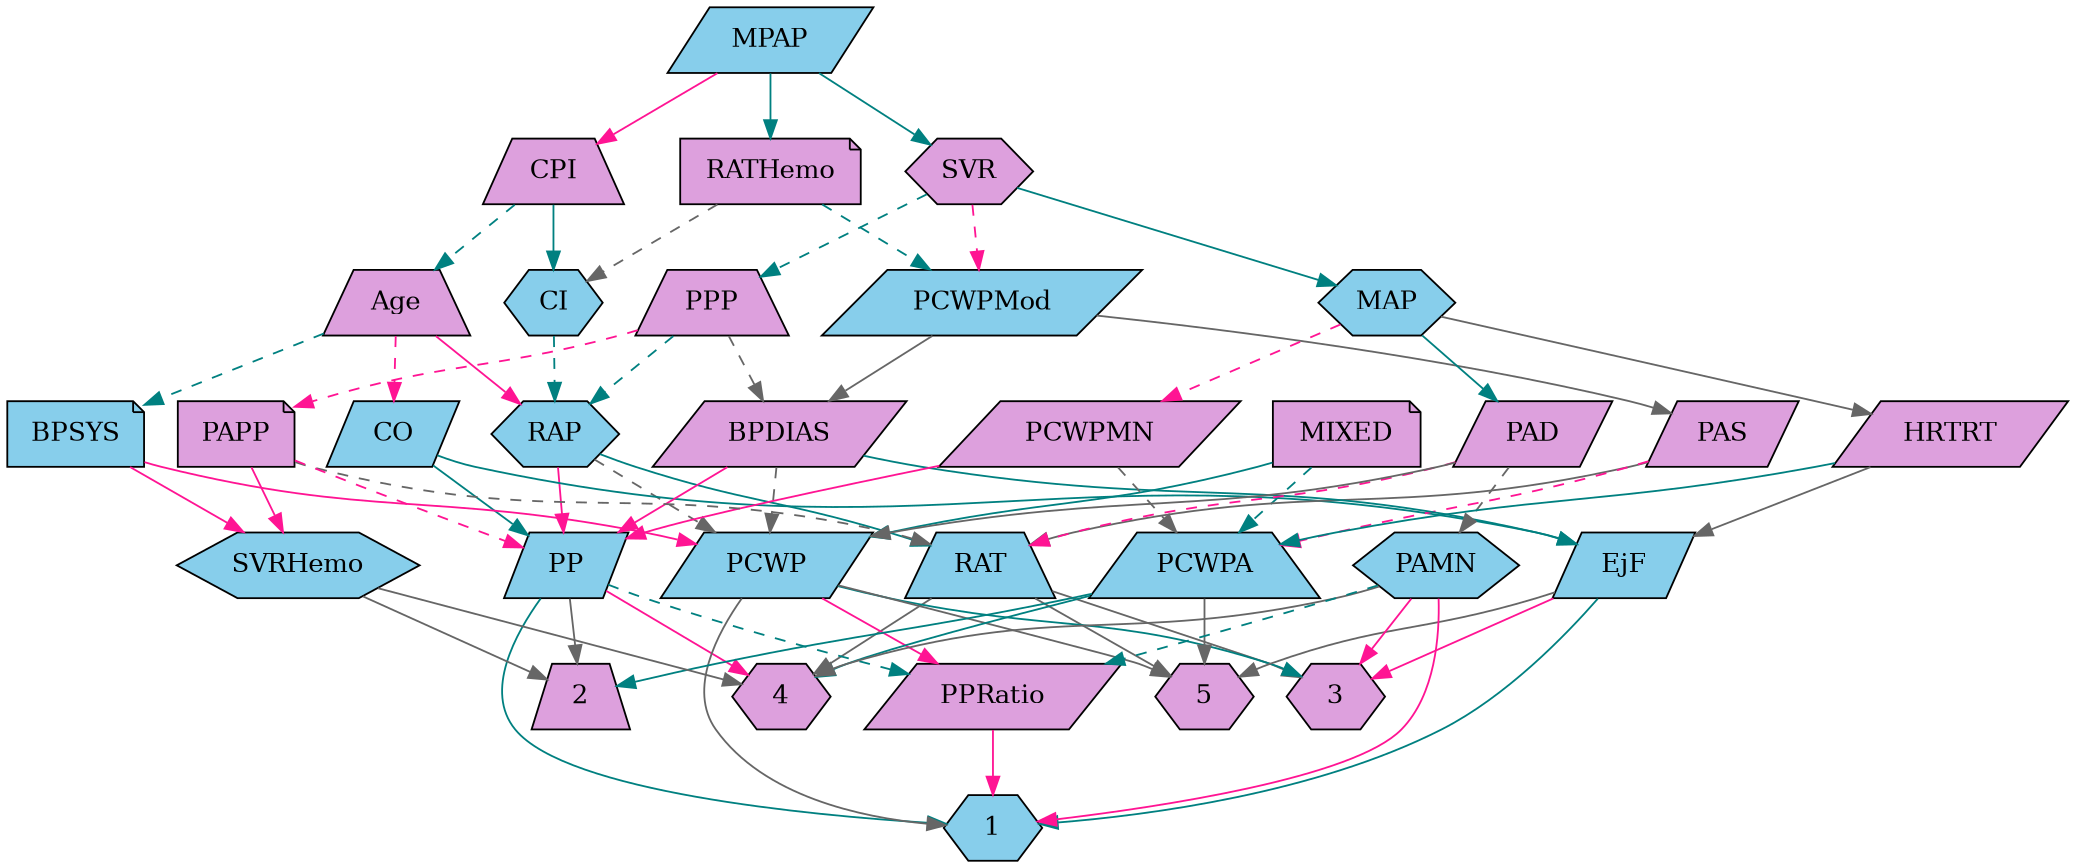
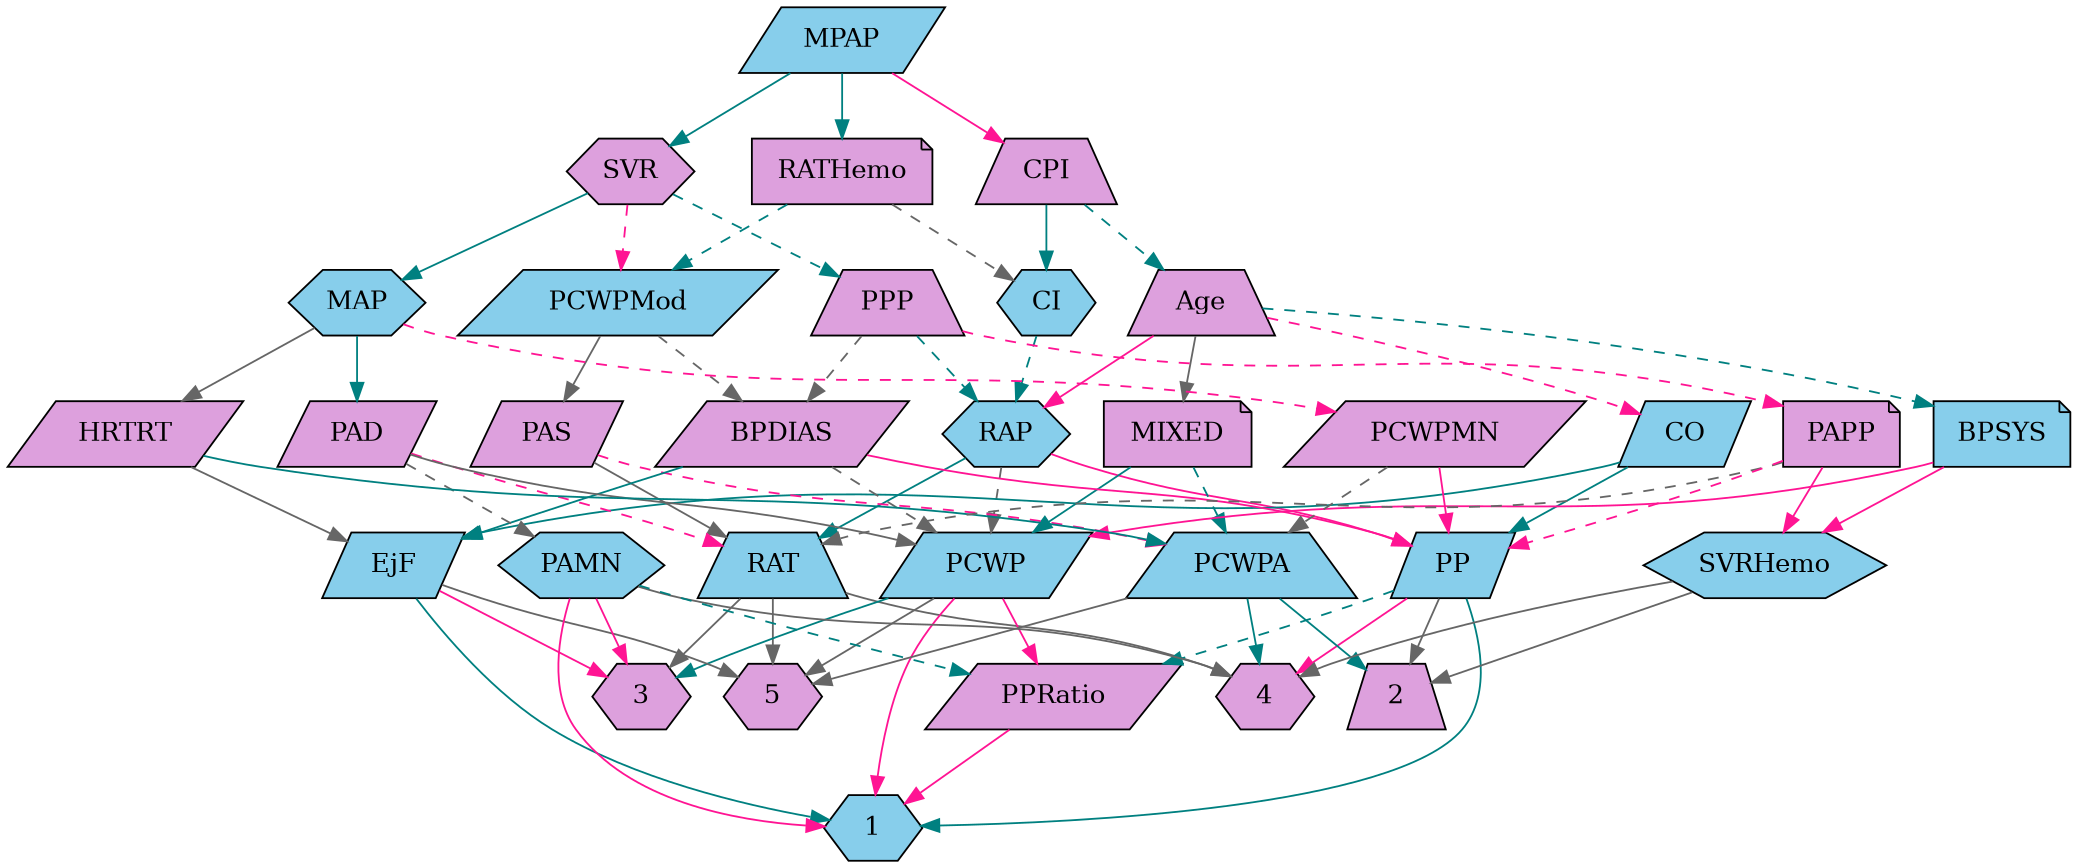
edge "Age" -> "MIXED": added
edge "PCWPMod" -> "BPDIAS": style solid -> dashed
edge "PCWP" -> "1": color gray40 -> deeppink
